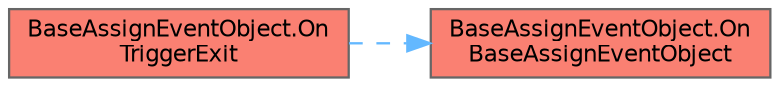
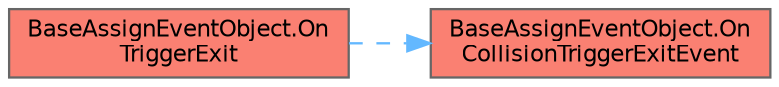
node "BaseAssignEventObject.On BaseAssignEventObject": label "BaseAssignEventObject.On BaseAssignEventObject" -> "BaseAssignEventObject.On CollisionTriggerExitEvent"
